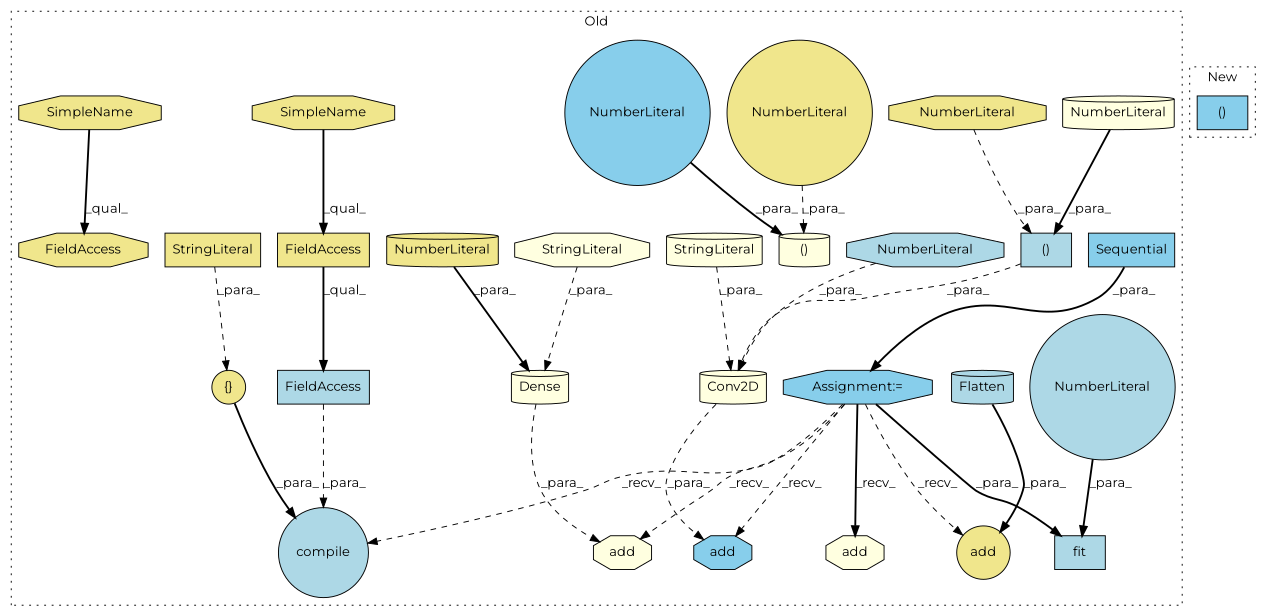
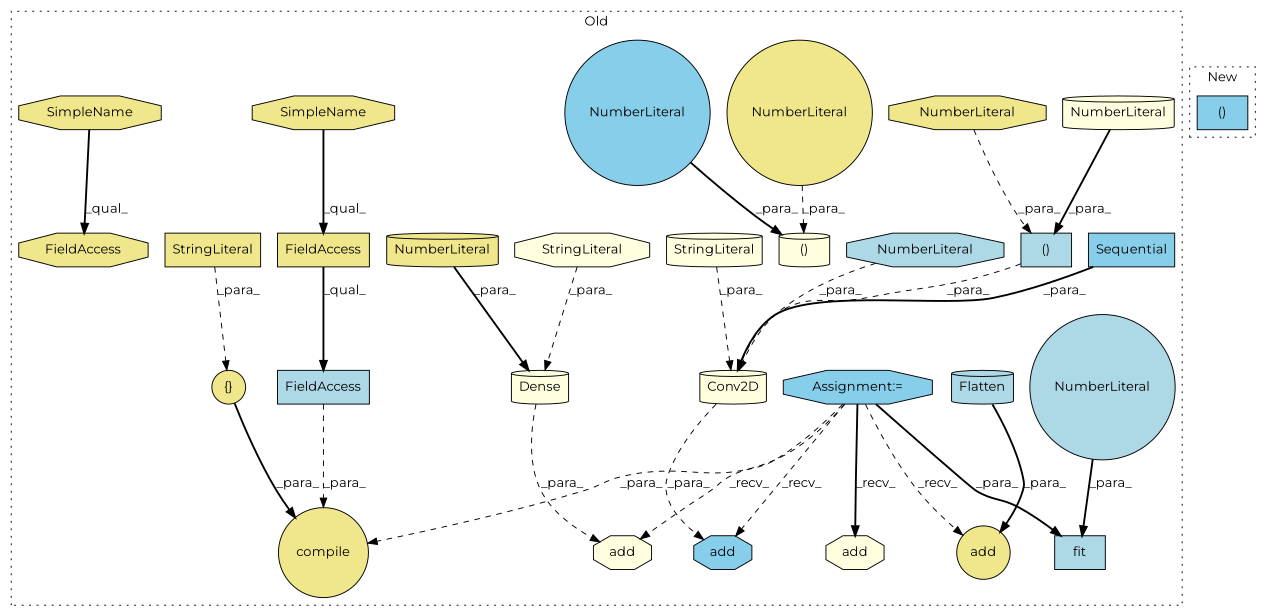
edge "Sequential" -> "Assignment:=": now "Sequential" -> "Conv2D"
edge "Assignment:=" -> "compile": label "_recv_" -> "_para_"
node "compile": fillcolor lightblue -> khaki
